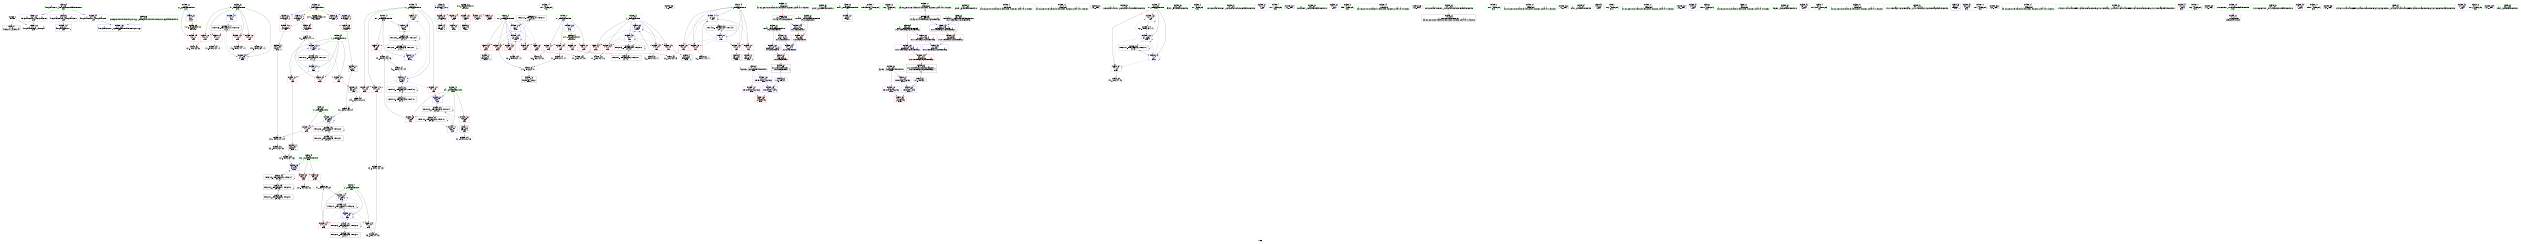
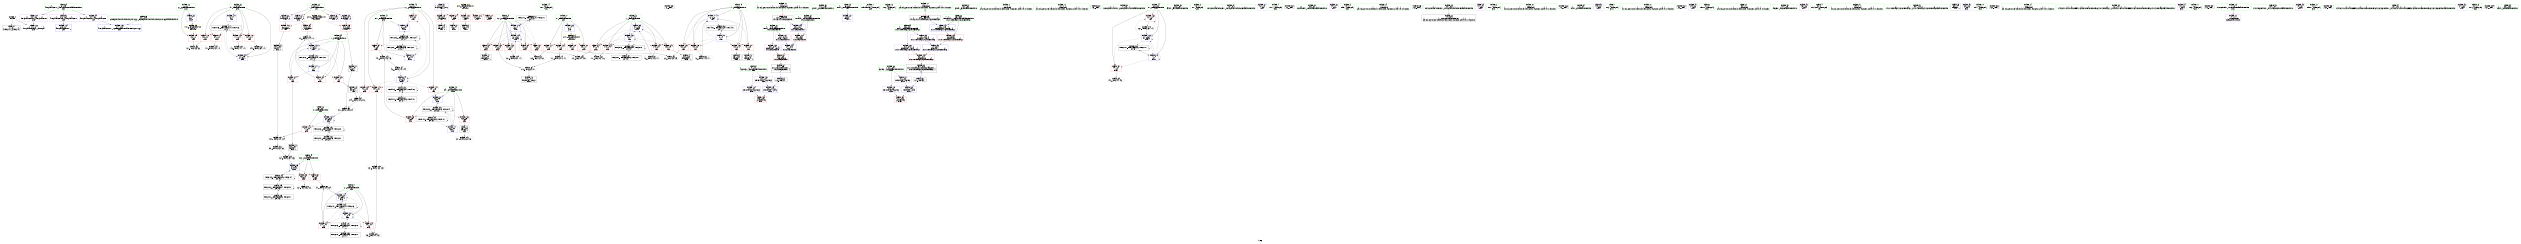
node "NodeID: 89": added
